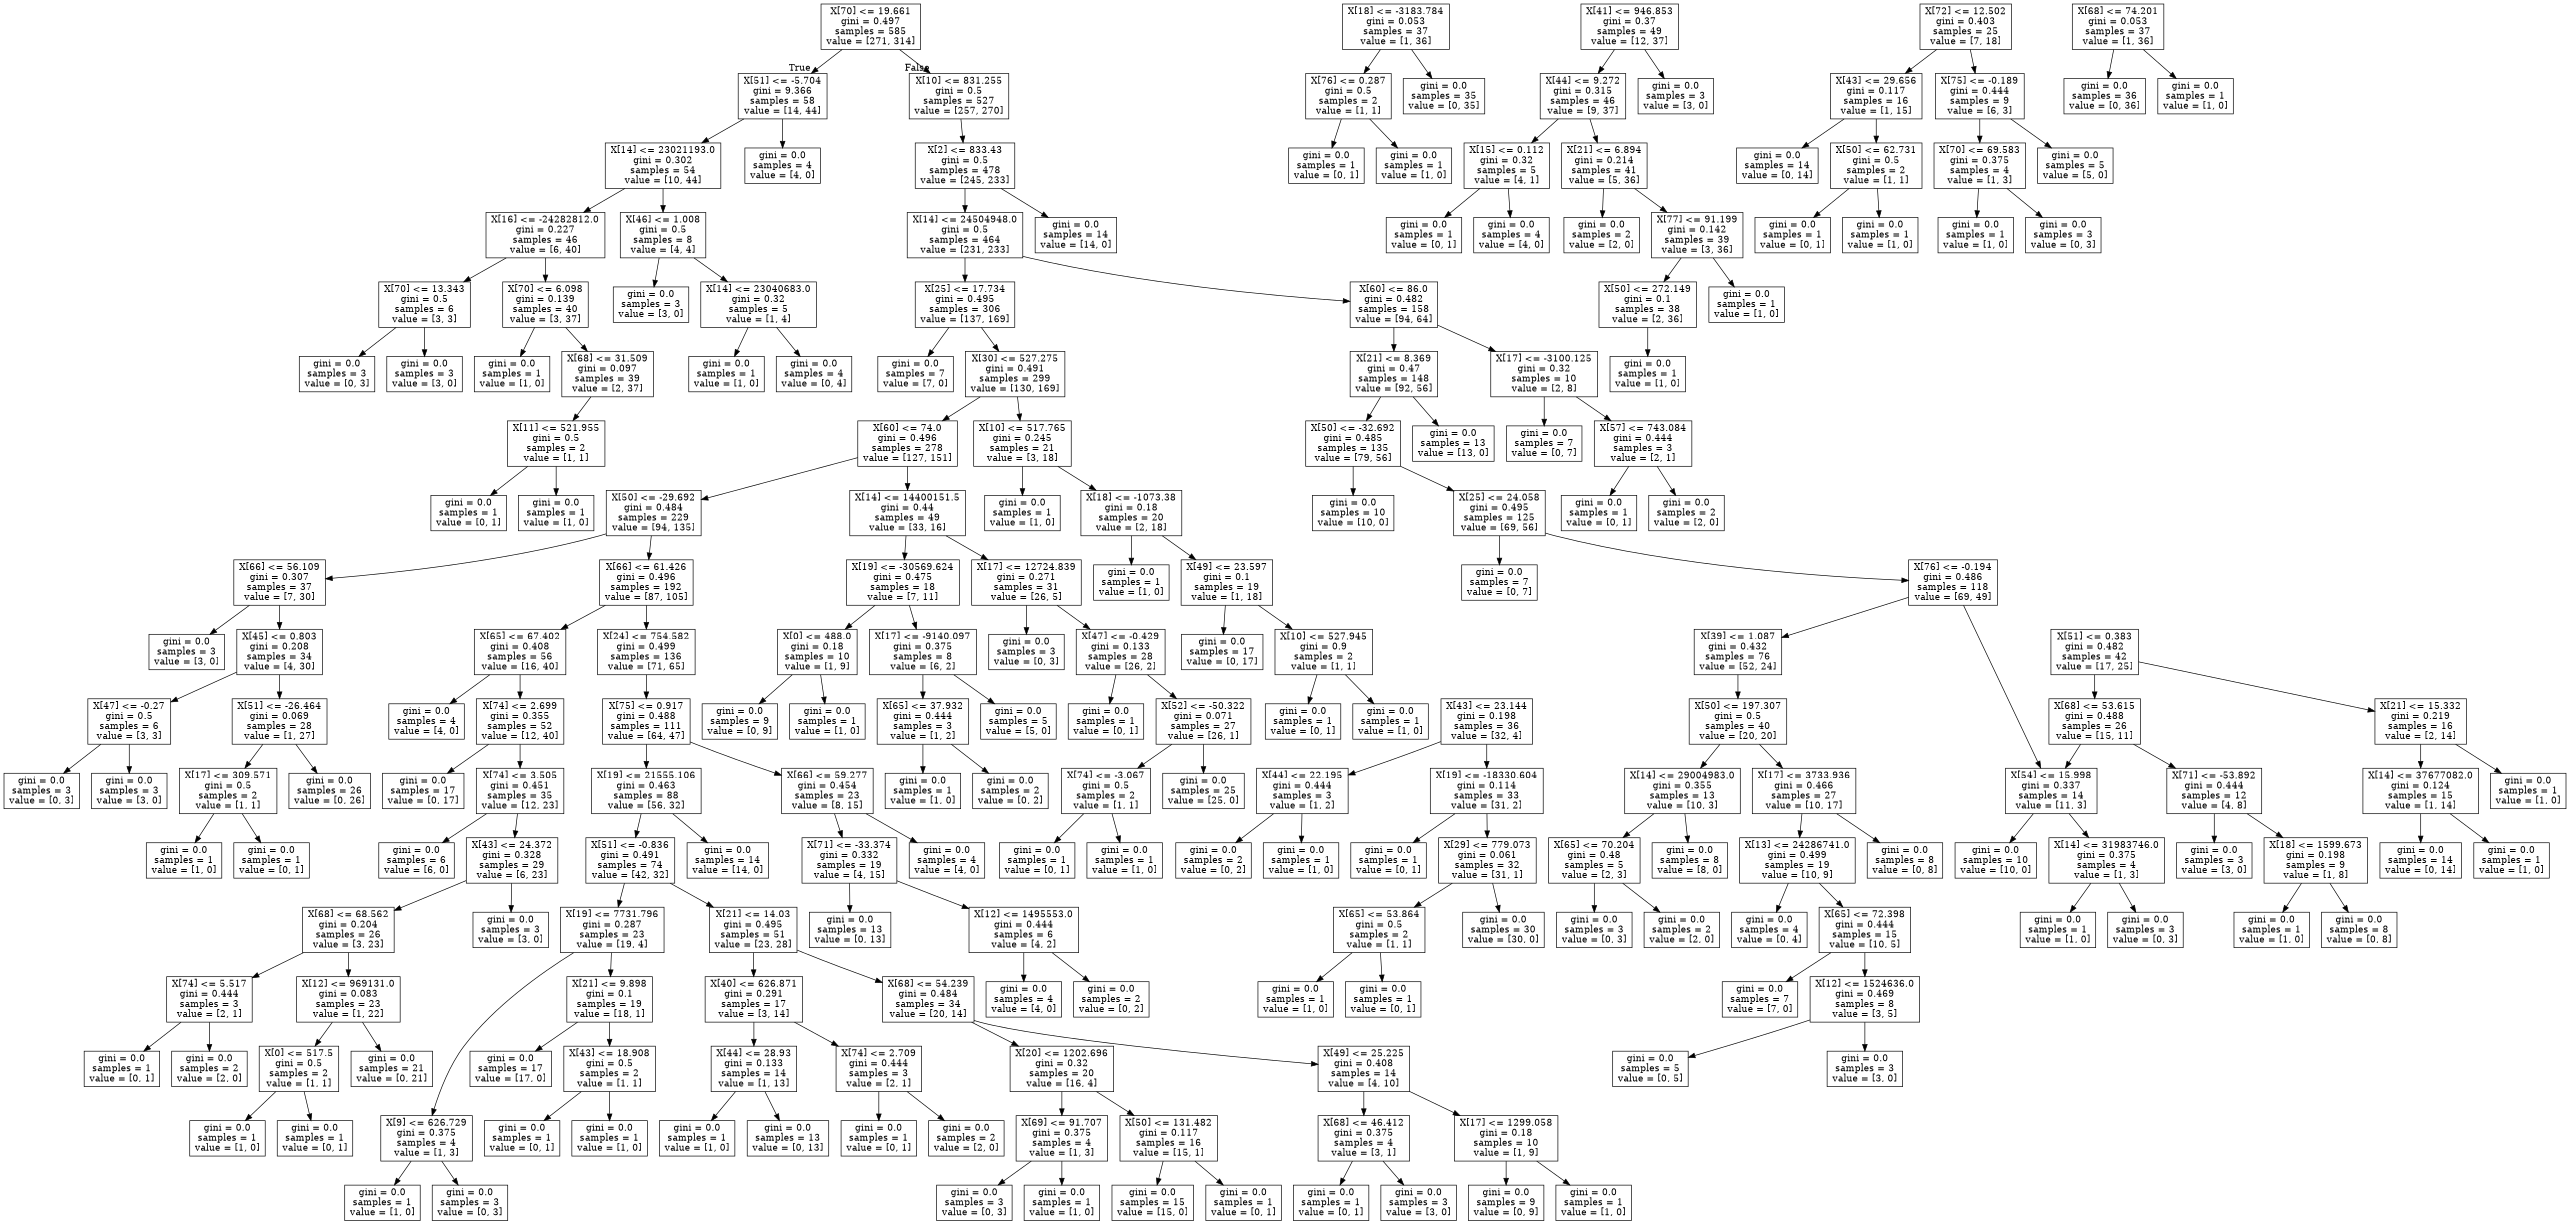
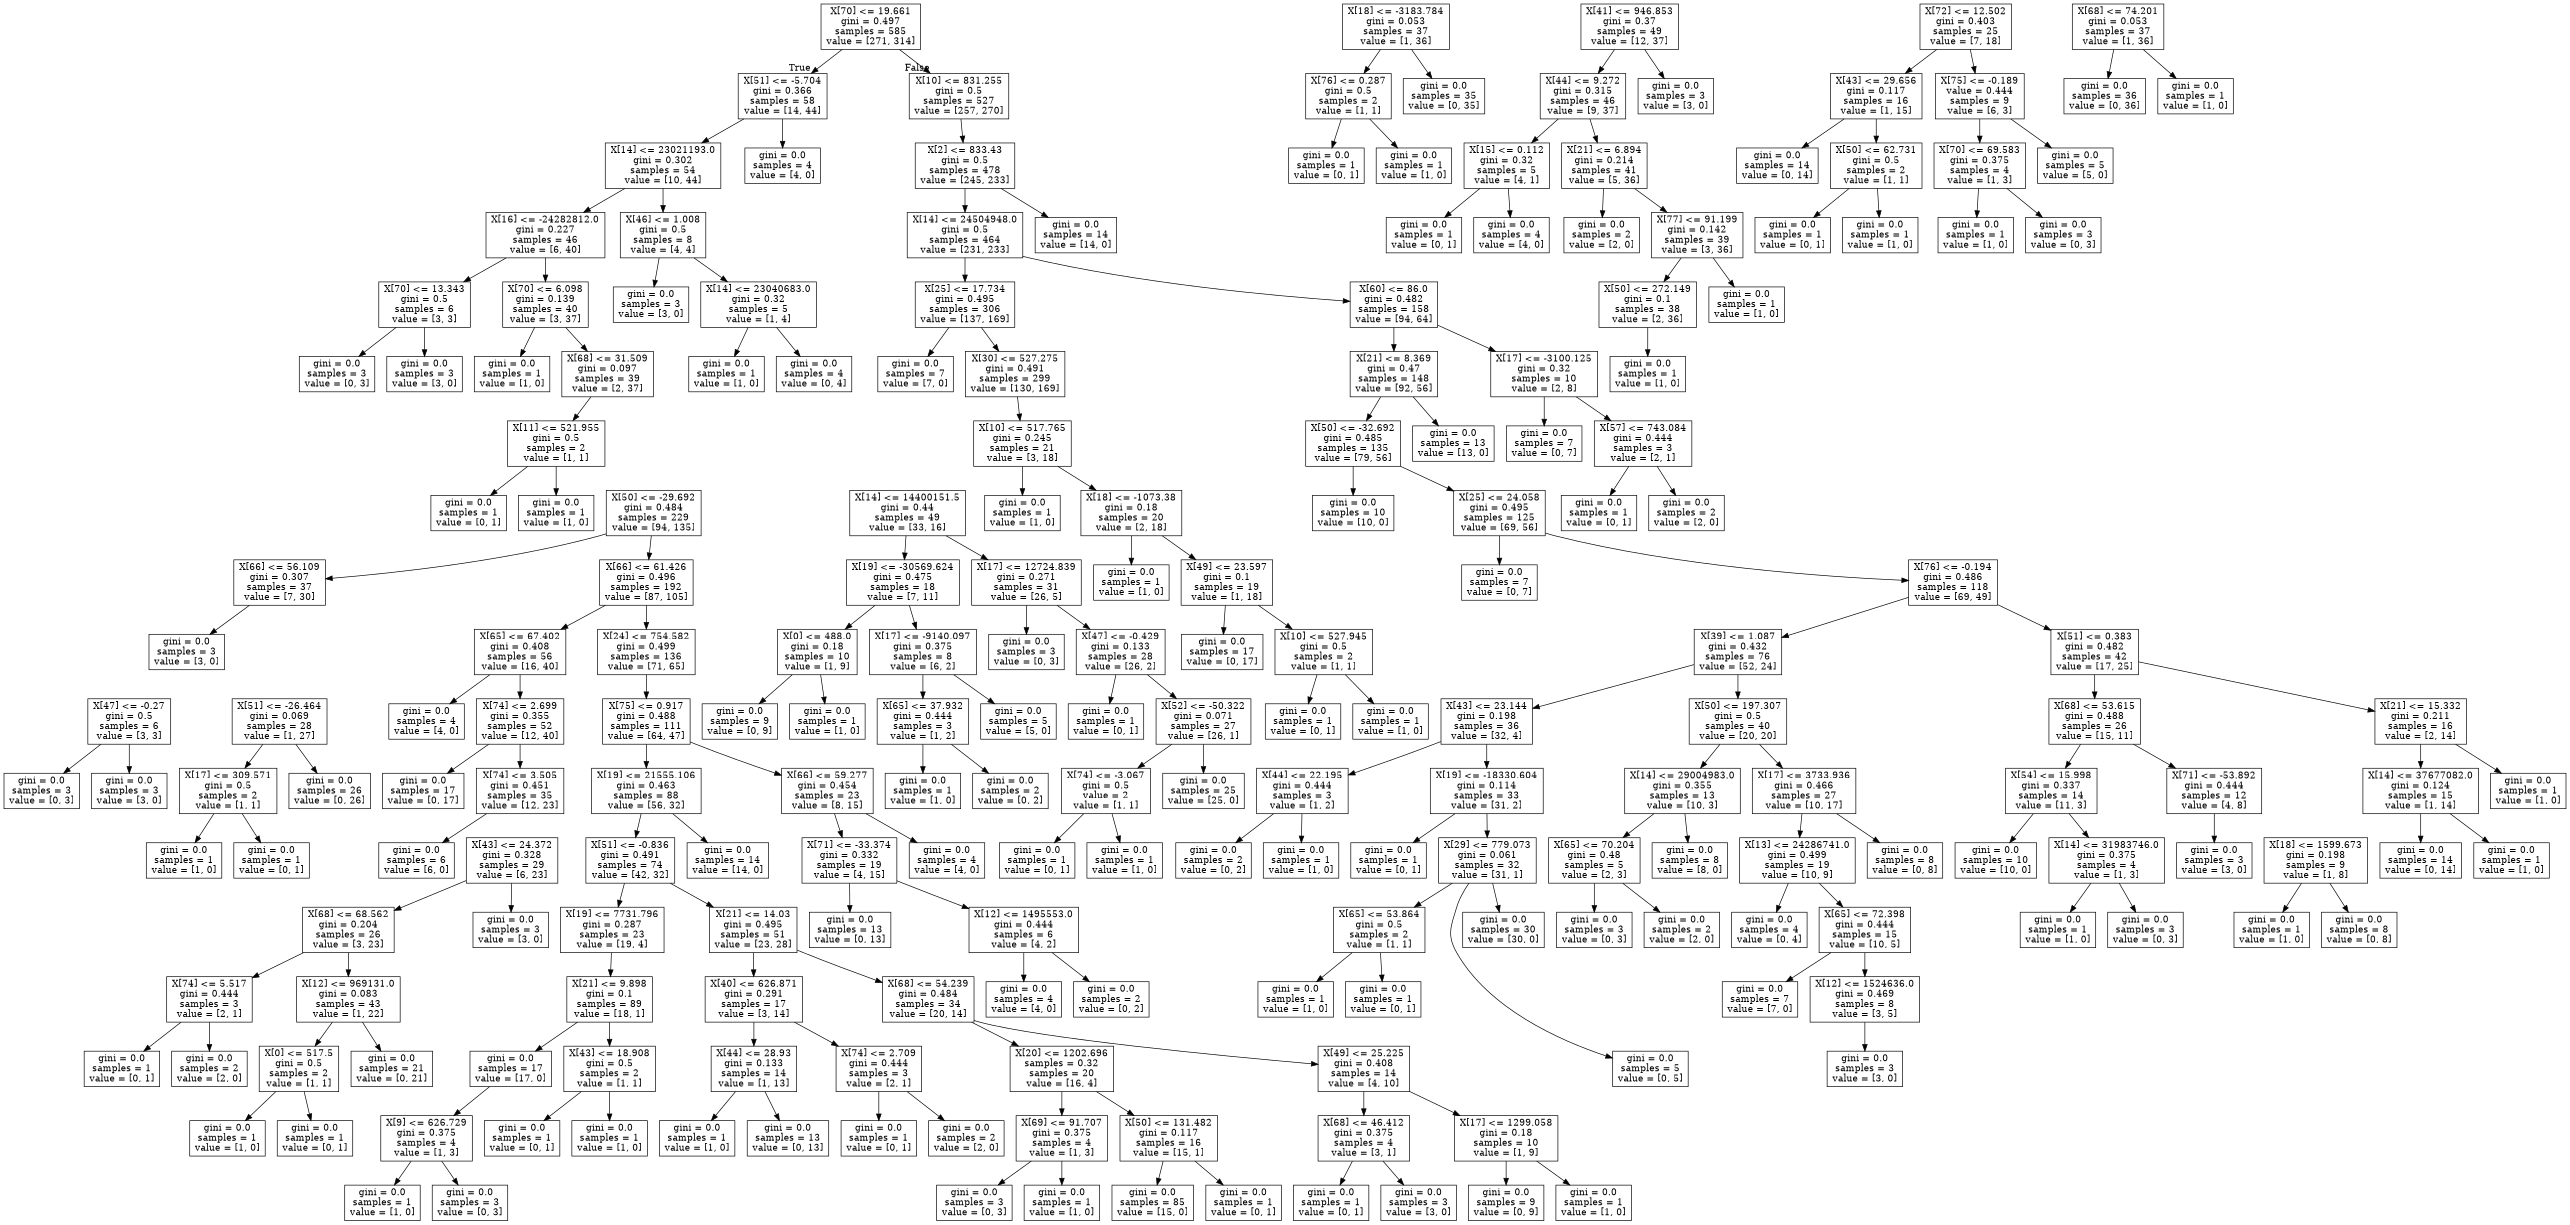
node "X[51] <= -5.704 gini = 9.366 samples = 58 value = [14, 44]": label "X[51] <= -5.704 gini = 9.366 samples = 58 value = [14, 44]" -> "X[51] <= -5.704 gini = 0.366 samples = 58 value = [14, 44]"
node "X[75] <= -0.189 gini = 0.444 samples = 9 value = [6, 3]": label "X[75] <= -0.189 gini = 0.444 samples = 9 value = [6, 3]" -> "X[75] <= -0.189 value = 0.444 samples = 9 value = [6, 3]"
node "X[60] <= 74.0 gini = 0.496 samples = 278 value = [127, 151]": removed
node "X[45] <= 0.803 gini = 0.208 samples = 34 value = [4, 30]": removed
node "X[10] <= 527.945 gini = 0.9 samples = 2 value = [1, 1]": label "X[10] <= 527.945 gini = 0.9 samples = 2 value = [1, 1]" -> "X[10] <= 527.945 gini = 0.5 samples = 2 value = [1, 1]"
edge "X[76] <= -0.194 gini = 0.486 samples = 118 value = [69, 49]" -> "X[54] <= 15.998 gini = 0.337 samples = 14 value = [11, 3]": now "X[76] <= -0.194 gini = 0.486 samples = 118 value = [69, 49]" -> "X[51] <= 0.383 gini = 0.482 samples = 42 value = [17, 25]"
edge "X[39] <= 1.087 gini = 0.432 samples = 76 value = [52, 24]" -> "X[43] <= 23.144 gini = 0.198 samples = 36 value = [32, 4]": added
node "X[21] <= 15.332 gini = 0.219 samples = 16 value = [2, 14]": label "X[21] <= 15.332 gini = 0.219 samples = 16 value = [2, 14]" -> "X[21] <= 15.332 gini = 0.211 samples = 16 value = [2, 14]"
node "X[74] <= -3.067 gini = 0.5 samples = 2 value = [1, 1]": label "X[74] <= -3.067 gini = 0.5 samples = 2 value = [1, 1]" -> "X[74] <= -3.067 gini = 0.5 value = 2 value = [1, 1]"
edge "X[74] <= 3.505 gini = 0.451 samples = 35 value = [12, 23]" -> "X[43] <= 24.372 gini = 0.328 samples = 29 value = [6, 23]": removed
edge "X[71] <= -53.892 gini = 0.444 samples = 12 value = [4, 8]" -> "X[18] <= 1599.673 gini = 0.198 samples = 9 value = [1, 8]": removed
node "X[12] <= 969131.0 gini = 0.083 samples = 23 value = [1, 22]": label "X[12] <= 969131.0 gini = 0.083 samples = 23 value = [1, 22]" -> "X[12] <= 969131.0 gini = 0.083 samples = 43 value = [1, 22]"
node "X[21] <= 9.898 gini = 0.1 samples = 19 value = [18, 1]": label "X[21] <= 9.898 gini = 0.1 samples = 19 value = [18, 1]" -> "X[21] <= 9.898 gini = 0.1 samples = 89 value = [18, 1]"
edge "X[19] <= 7731.796 gini = 0.287 samples = 23 value = [19, 4]" -> "X[9] <= 626.729 gini = 0.375 samples = 4 value = [1, 3]": now "gini = 0.0 samples = 17 value = [17, 0]" -> "X[9] <= 626.729 gini = 0.375 samples = 4 value = [1, 3]"
edge "X[12] <= 1524636.0 gini = 0.469 samples = 8 value = [3, 5]" -> "gini = 0.0 samples = 5 value = [0, 5]": now "X[29] <= 779.073 gini = 0.061 samples = 32 value = [31, 1]" -> "gini = 0.0 samples = 5 value = [0, 5]"
node "X[20] <= 1202.696 gini = 0.32 samples = 20 value = [16, 4]": label "X[20] <= 1202.696 gini = 0.32 samples = 20 value = [16, 4]" -> "X[20] <= 1202.696 samples = 0.32 samples = 20 value = [16, 4]"
node "gini = 0.0 samples = 15 value = [15, 0]": label "gini = 0.0 samples = 15 value = [15, 0]" -> "gini = 0.0 samples = 85 value = [15, 0]"
